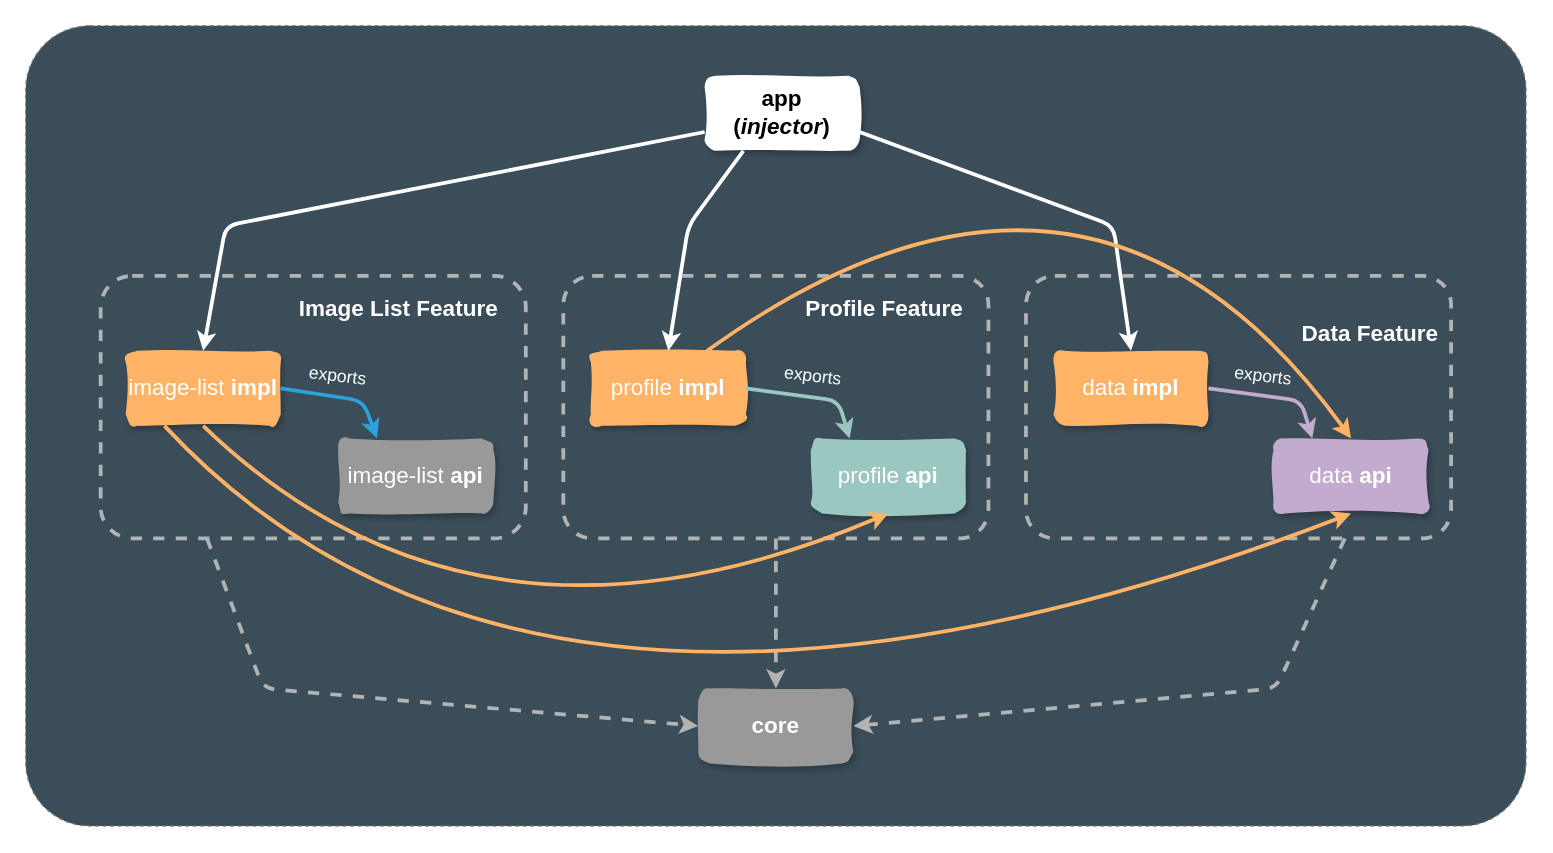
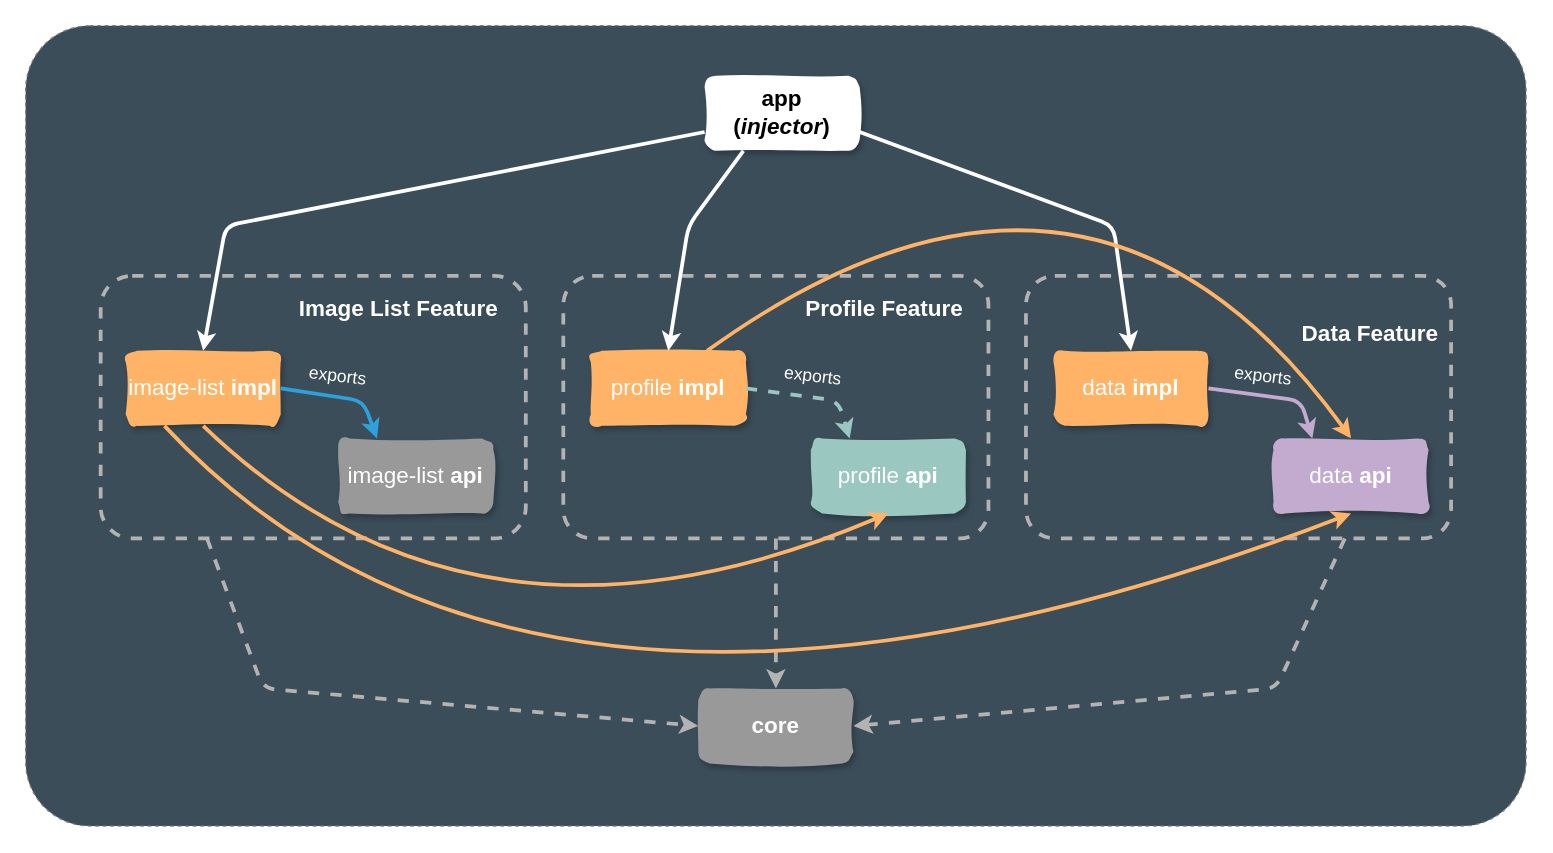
edge "profile impl" -> "profile api": style solid -> dashed
